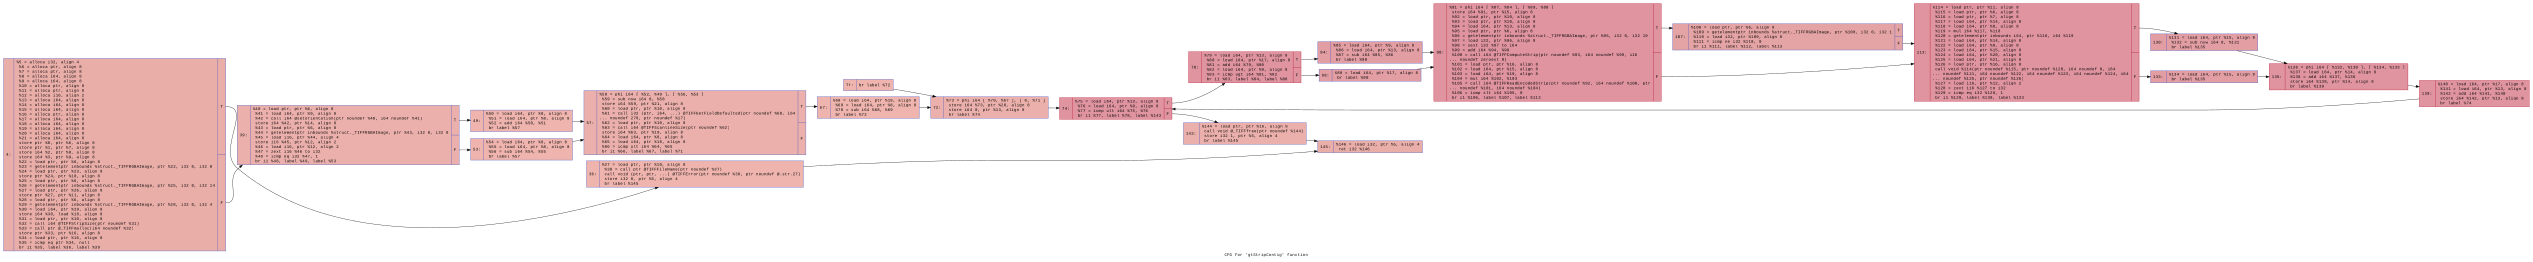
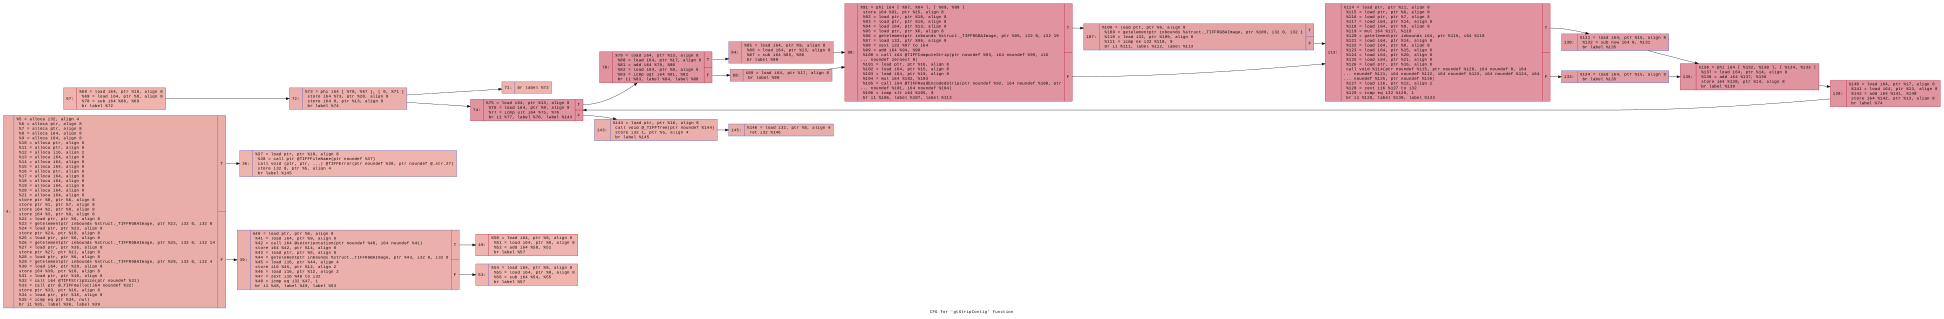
edge "71:" -> "72:": reversed
node "67:": color #3d50c3ff -> #b70d28ff
node "49:": color #3d50c3ff -> #b70d28ff
node "57:": removed
edge "36:" -> "145:": removed
node "4:": text "store i64 %30, load %18, align 8" -> "store i64 %30, ptr %18, align 8"
